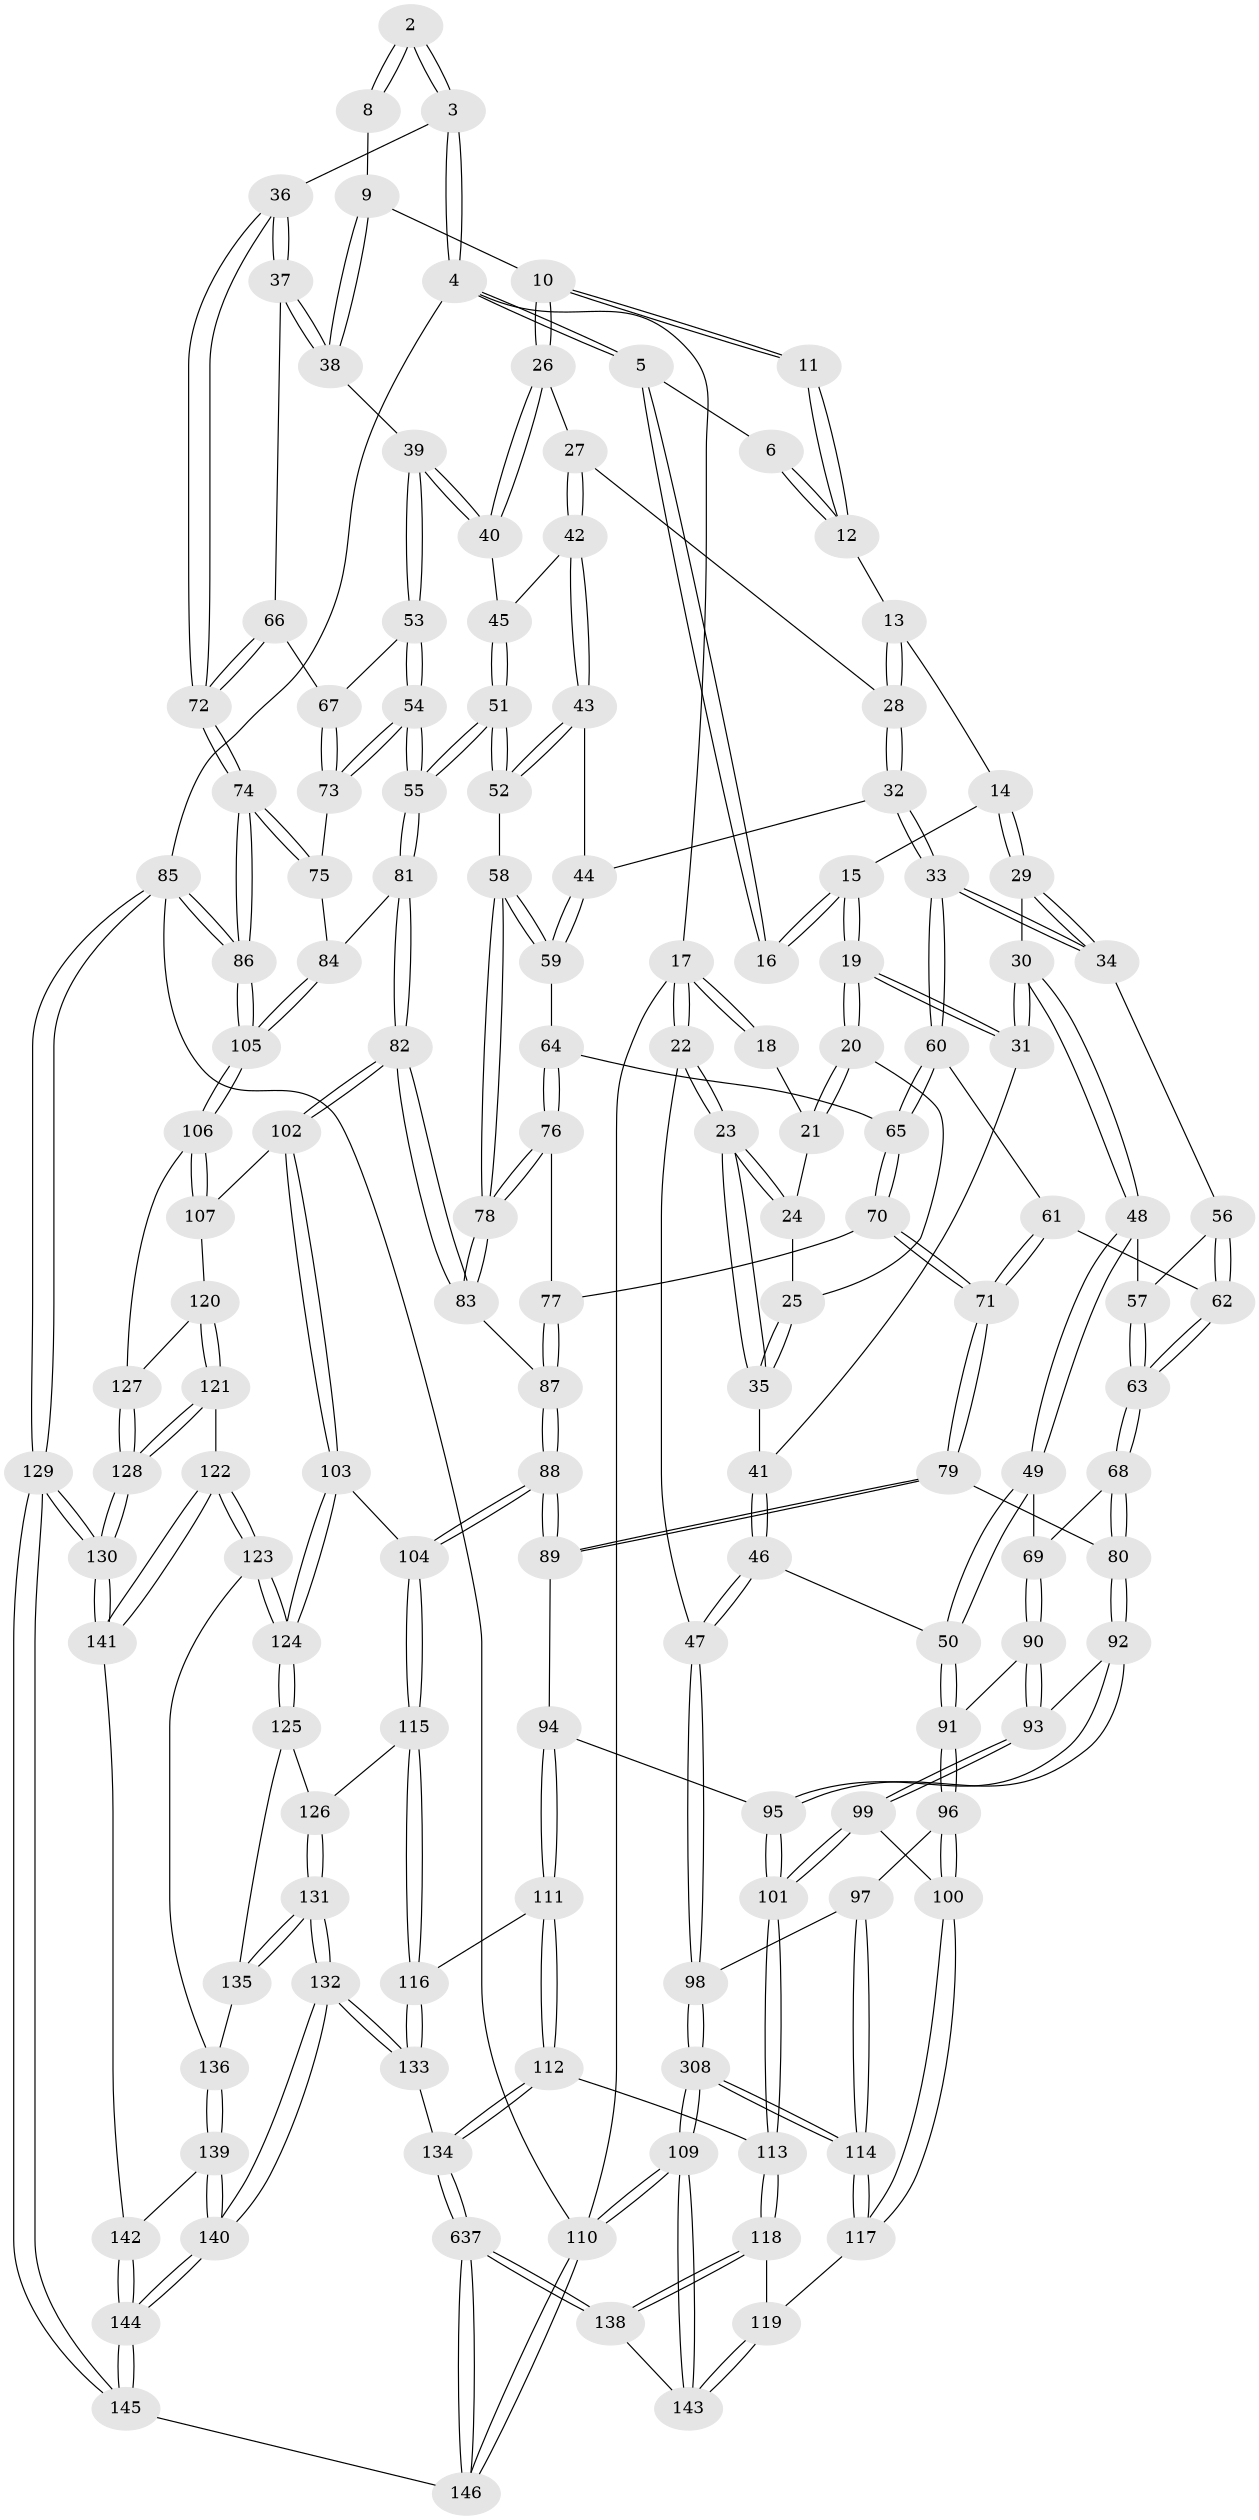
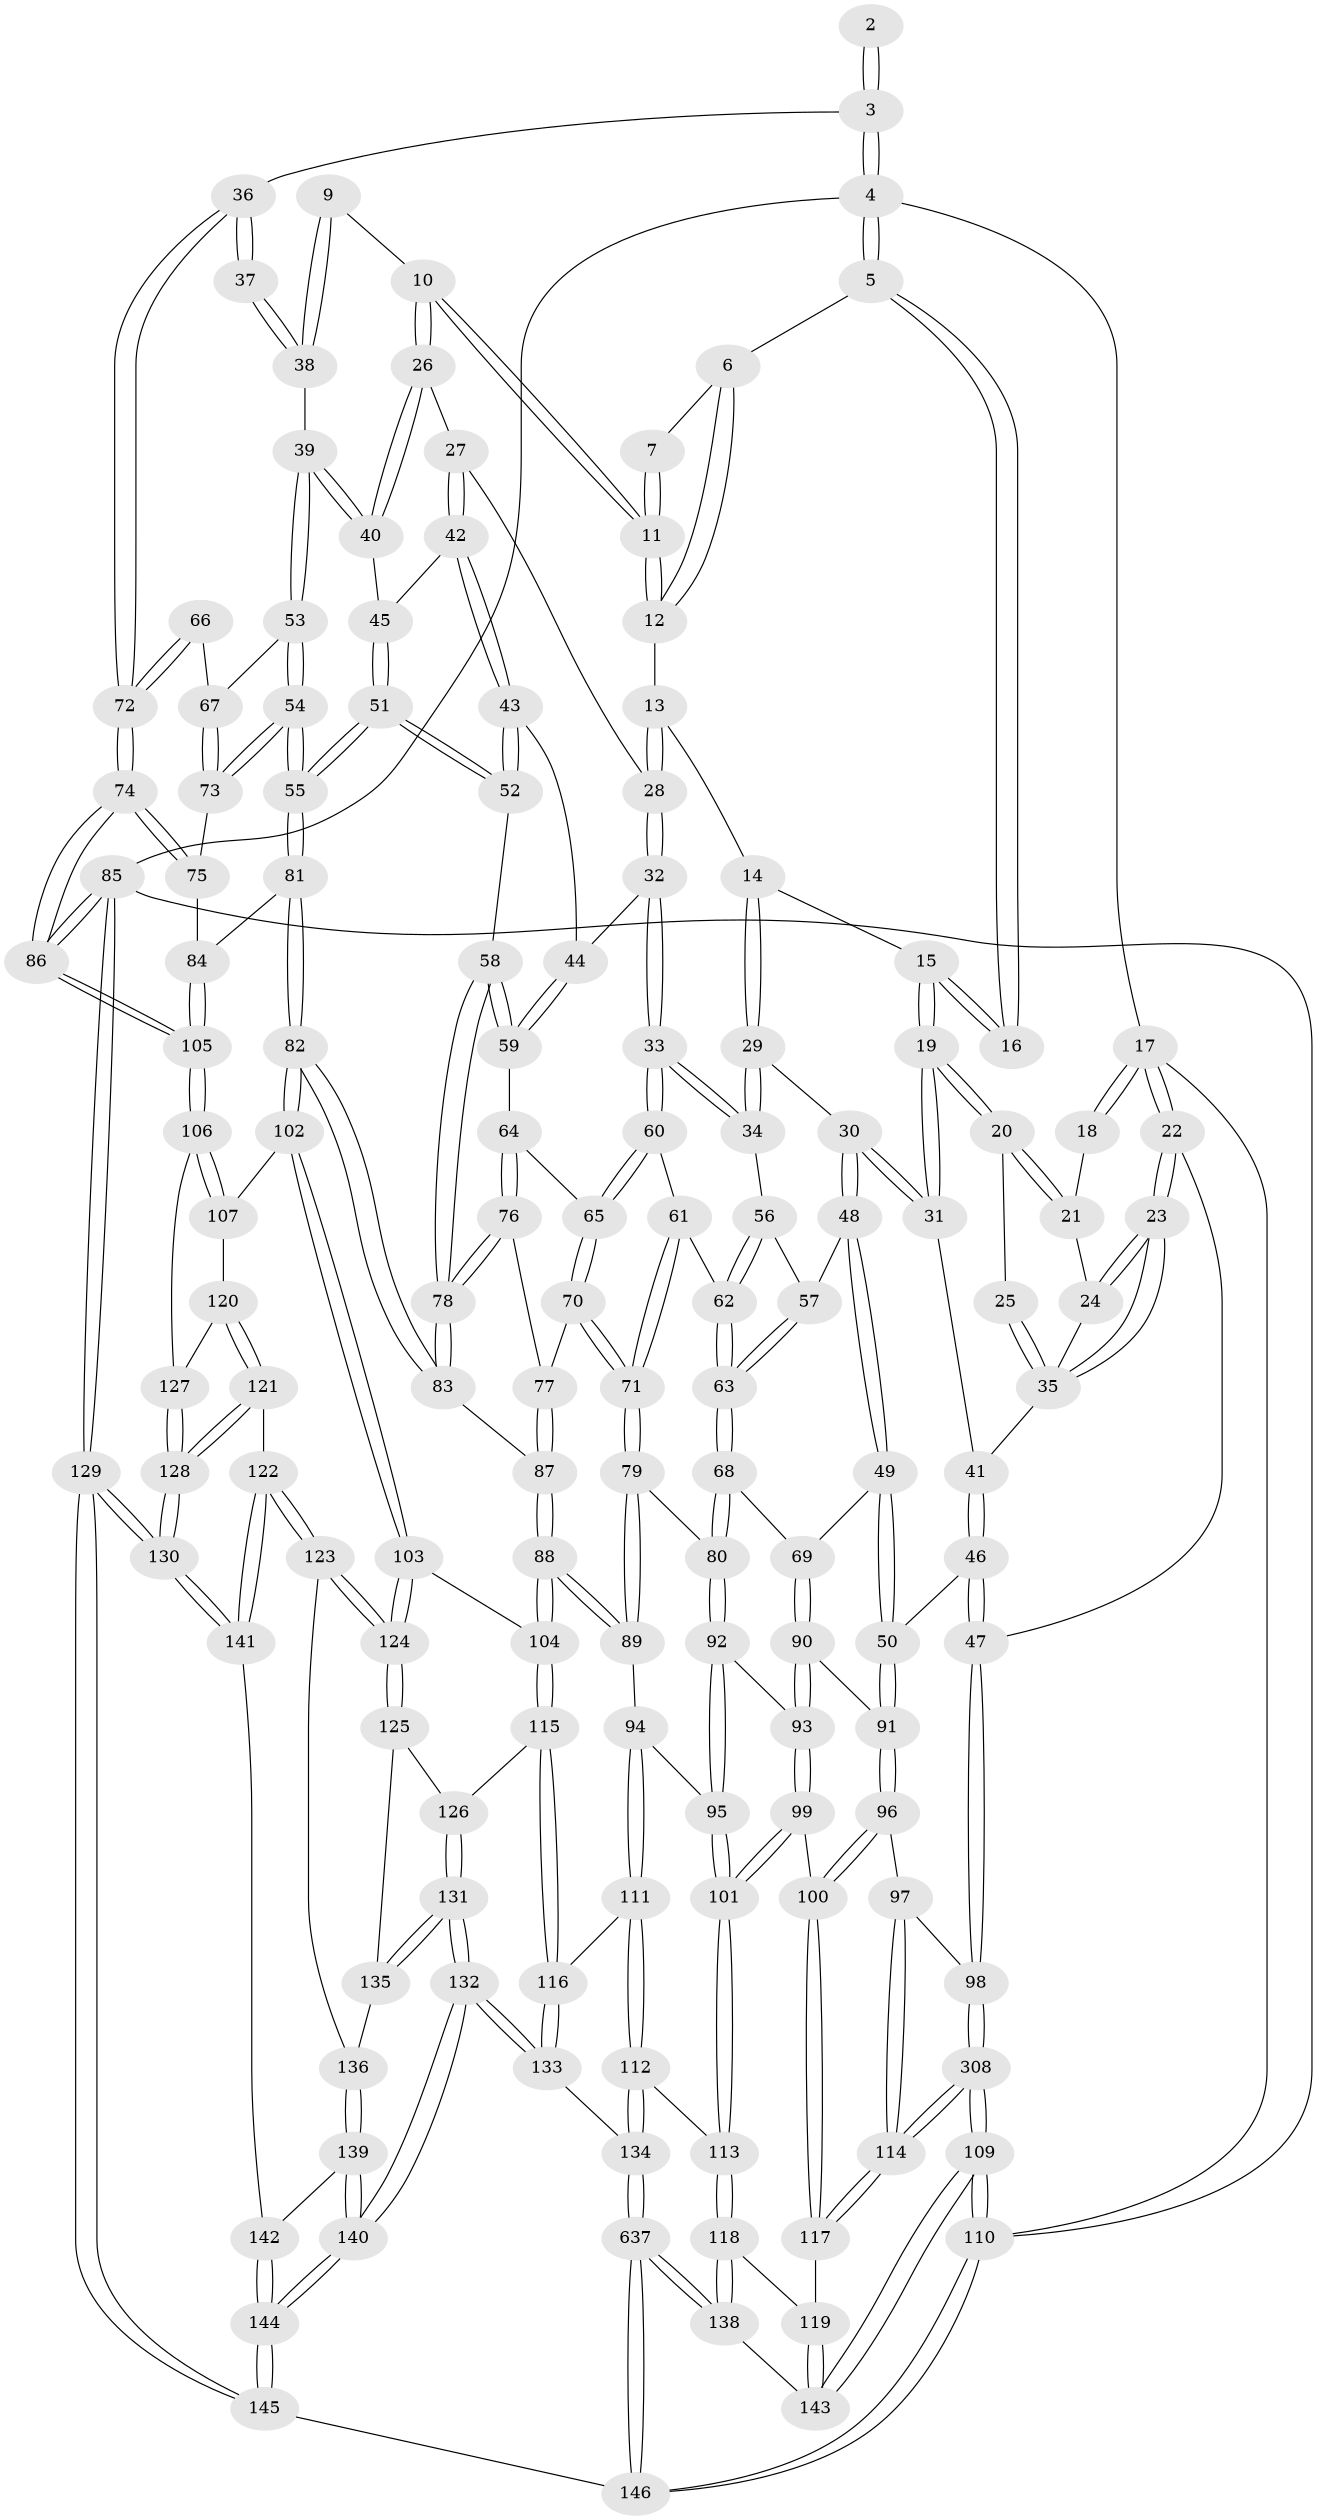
node "8": removed
edge "37" -- "66": removed
node "7": added
edge "24" -- "25": now "24" -- "35"
